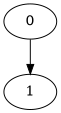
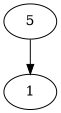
node "0": label "0" -> "5"
